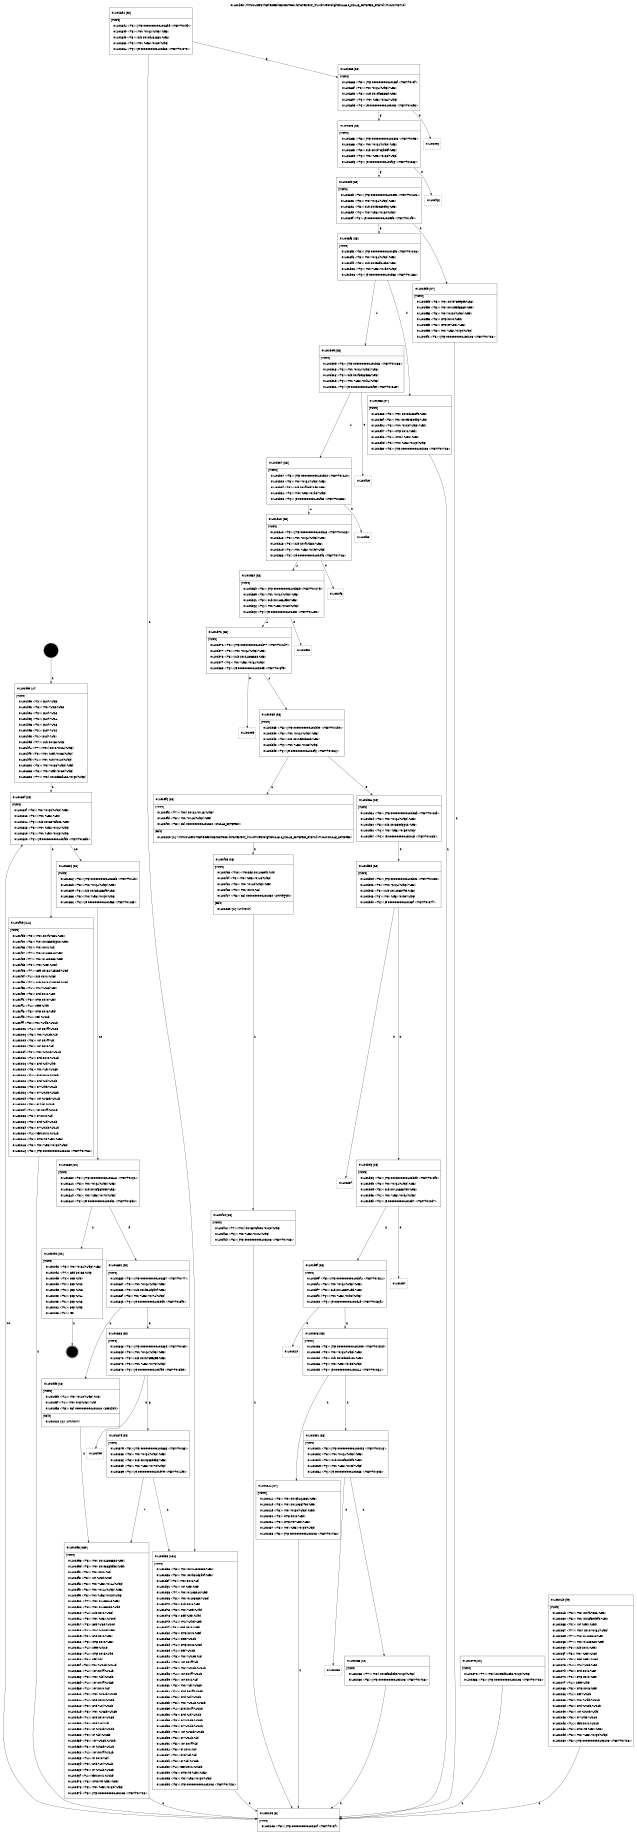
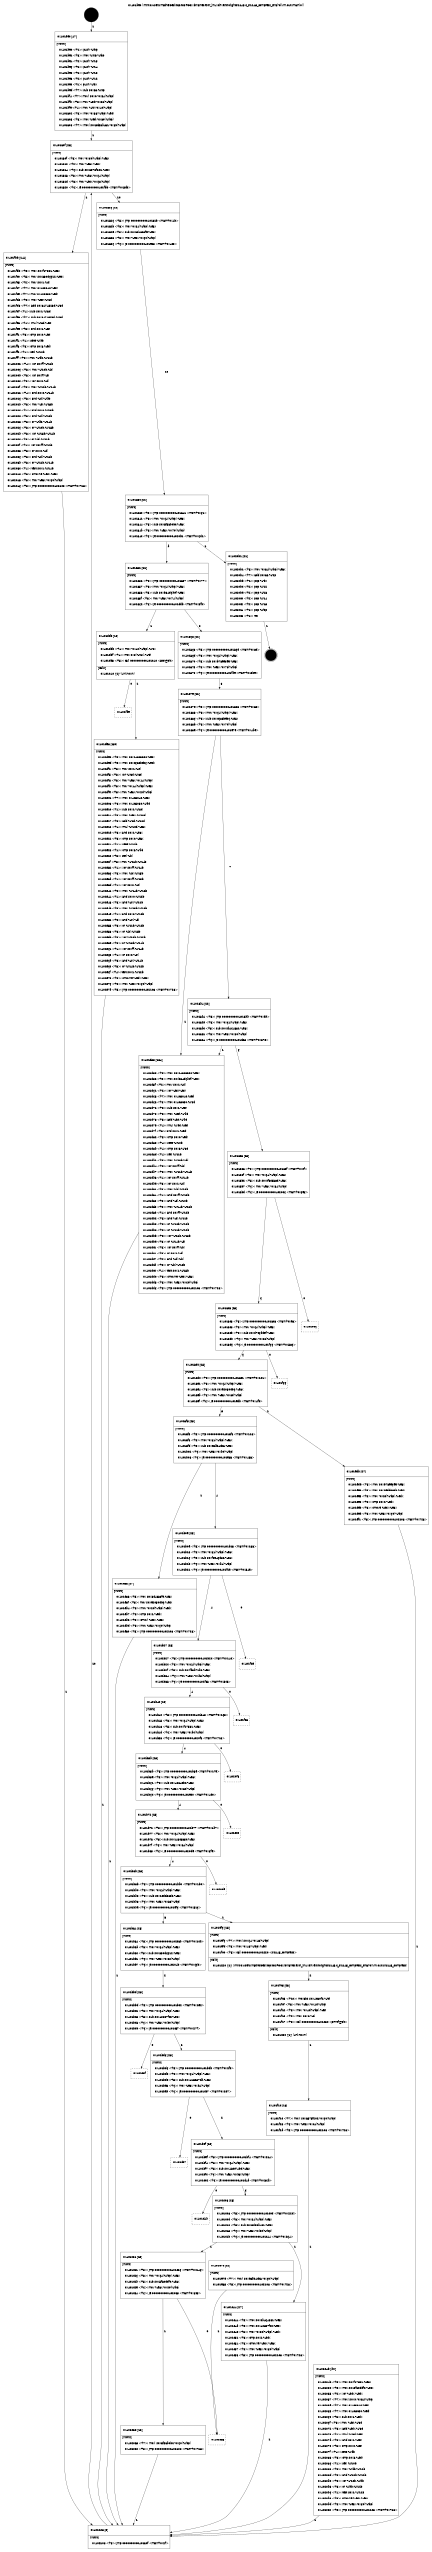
edge "0x401a68 [22]" -> "0x401f9e": now "0x401ddb [13]" -> "0x401f9e"
edge "0x401a7e [22]" -> "0x401de8 [150]": now "0x401a7e [22]" -> "0x401a94 [22]"
edge "0x401e7e [12]" -> "0x402108 [5]": now "0x401e7e [12]" -> "0x401c3a"
